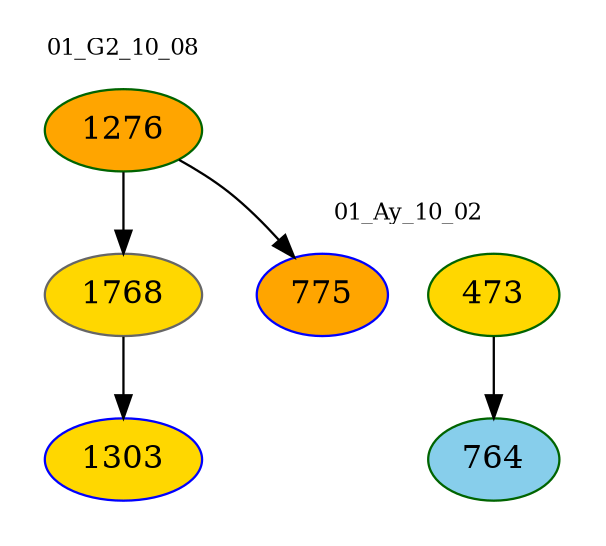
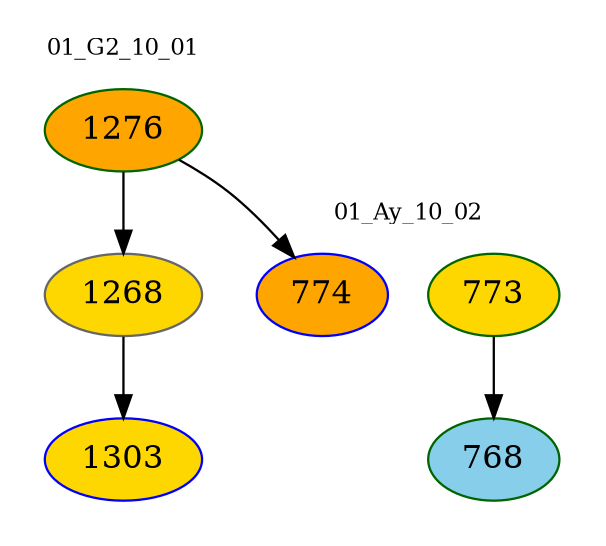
cluster "01_G2_10_08": label "01_G2_10_08" -> "01_G2_10_01"
node "1768": label "1768" -> "1268"
node "775": label "775" -> "774"
node "473": label "473" -> "773"
node "764": label "764" -> "768"
